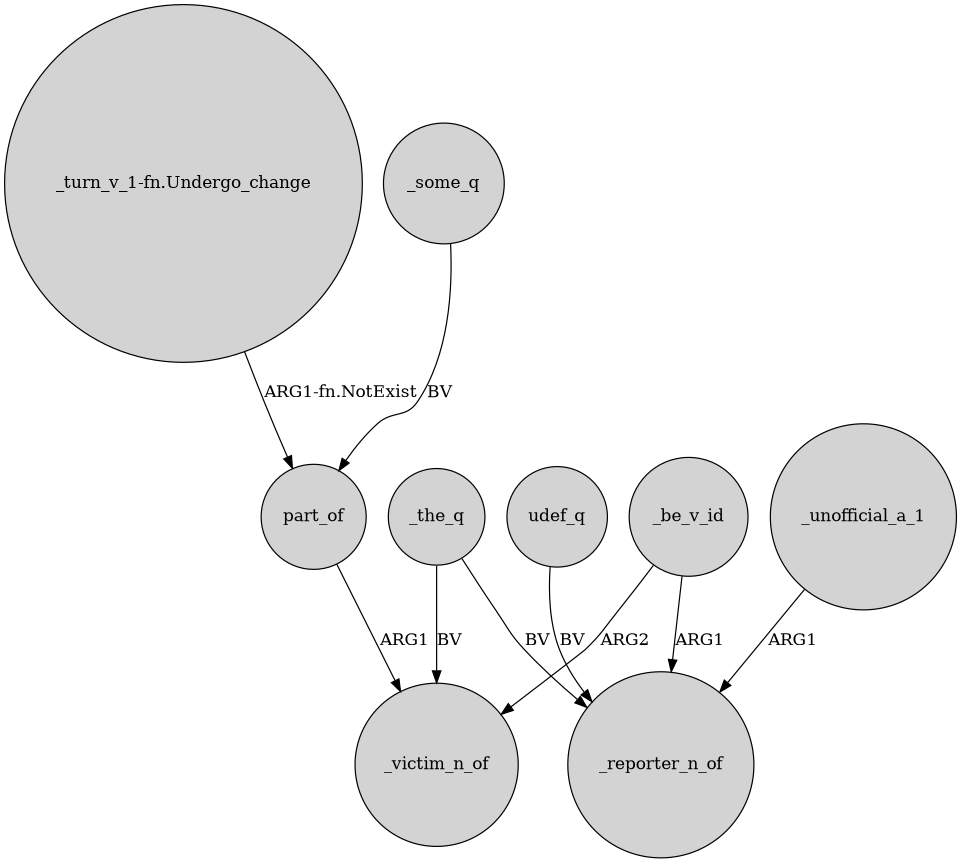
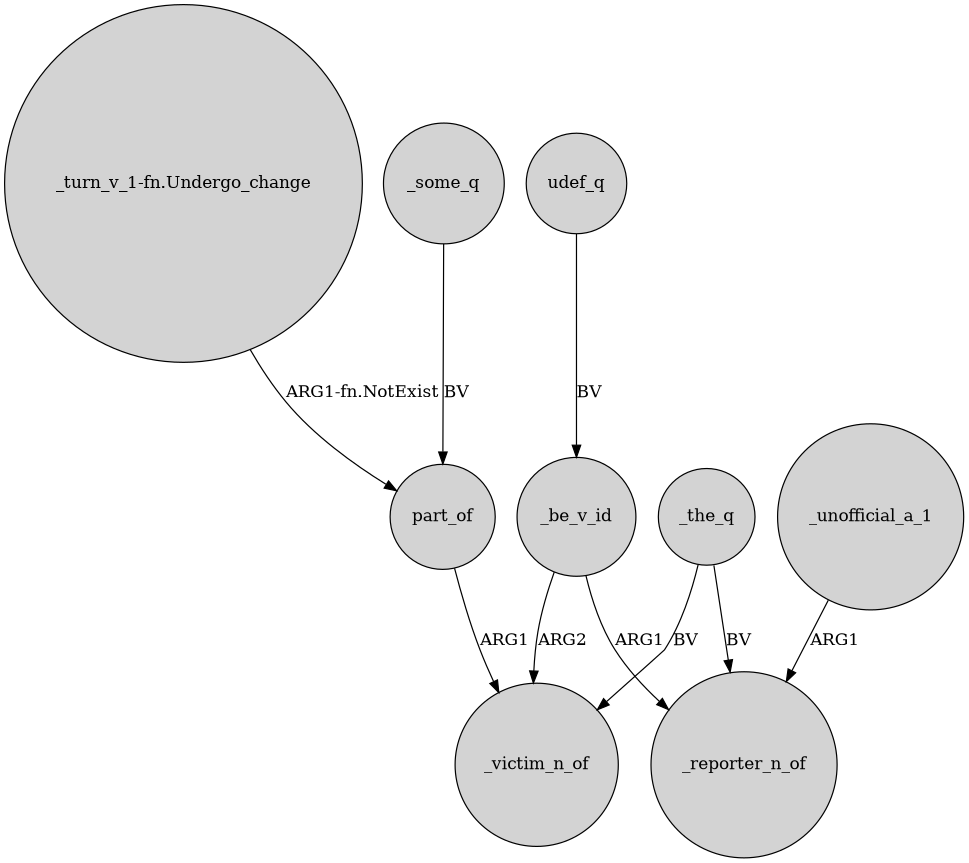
edge "udef_q" -> "_reporter_n_of": now "udef_q" -> "_be_v_id"
